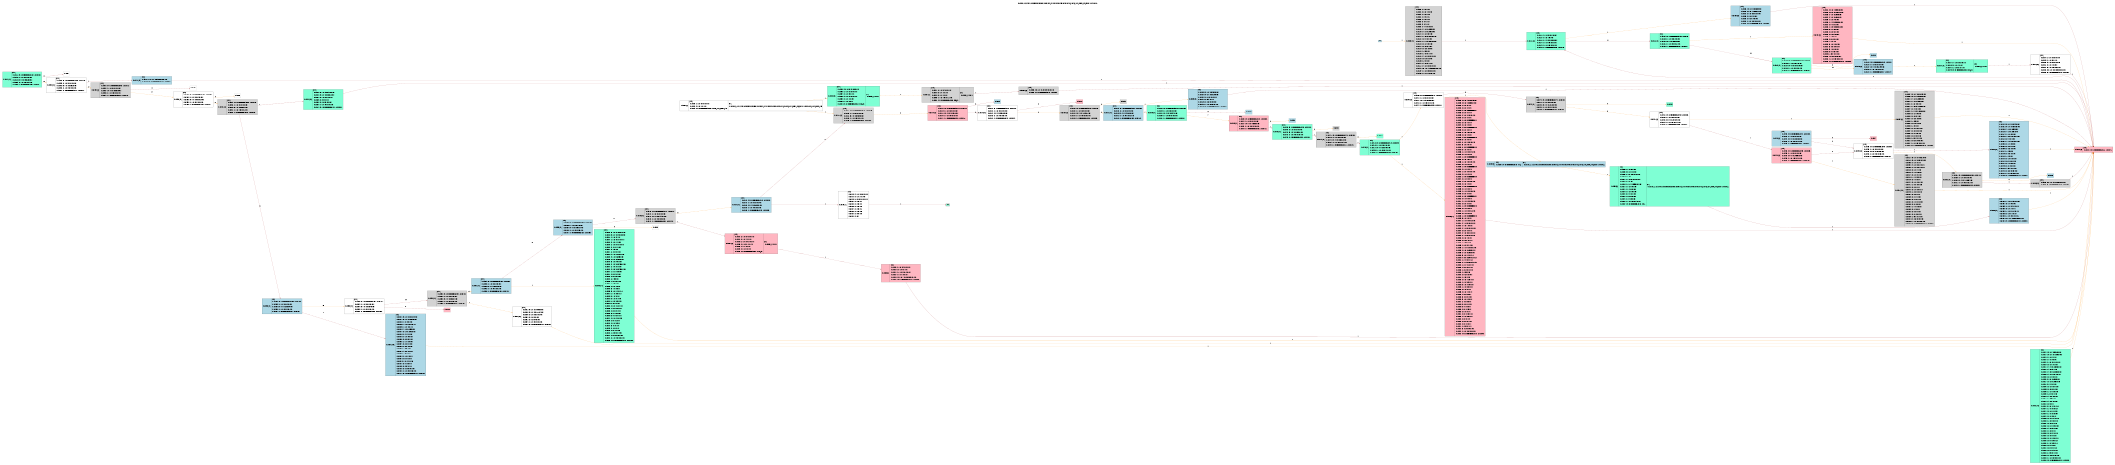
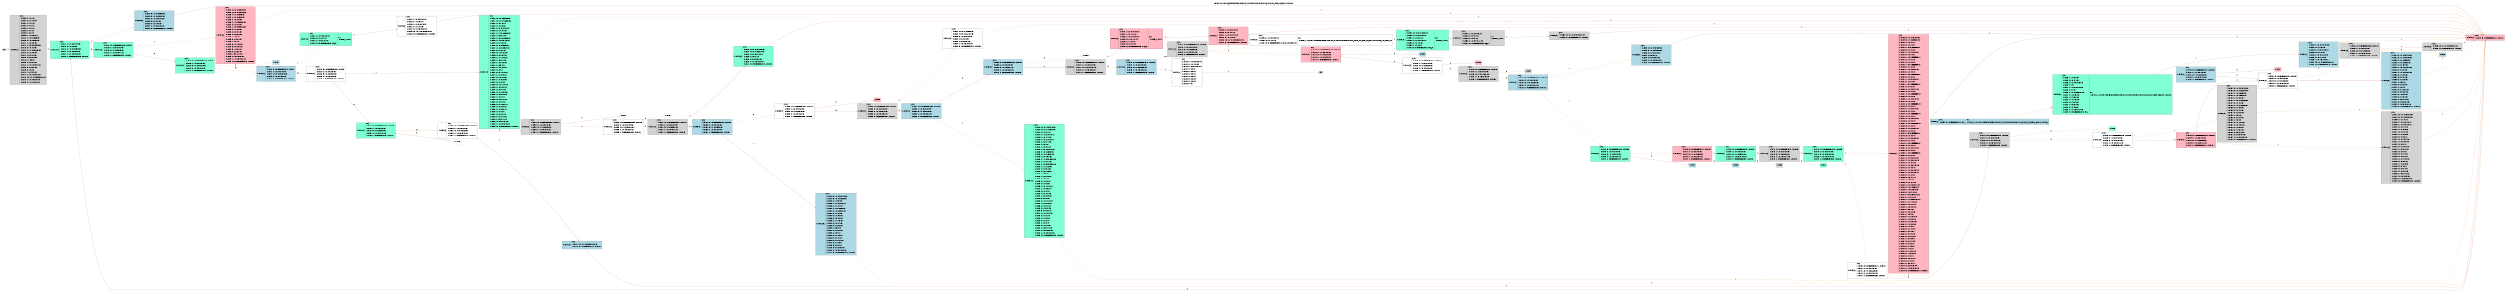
node "0x4014d8 [28]": added
edge "0x401dcd [12]" -> "0x401644 [28]": reversed
